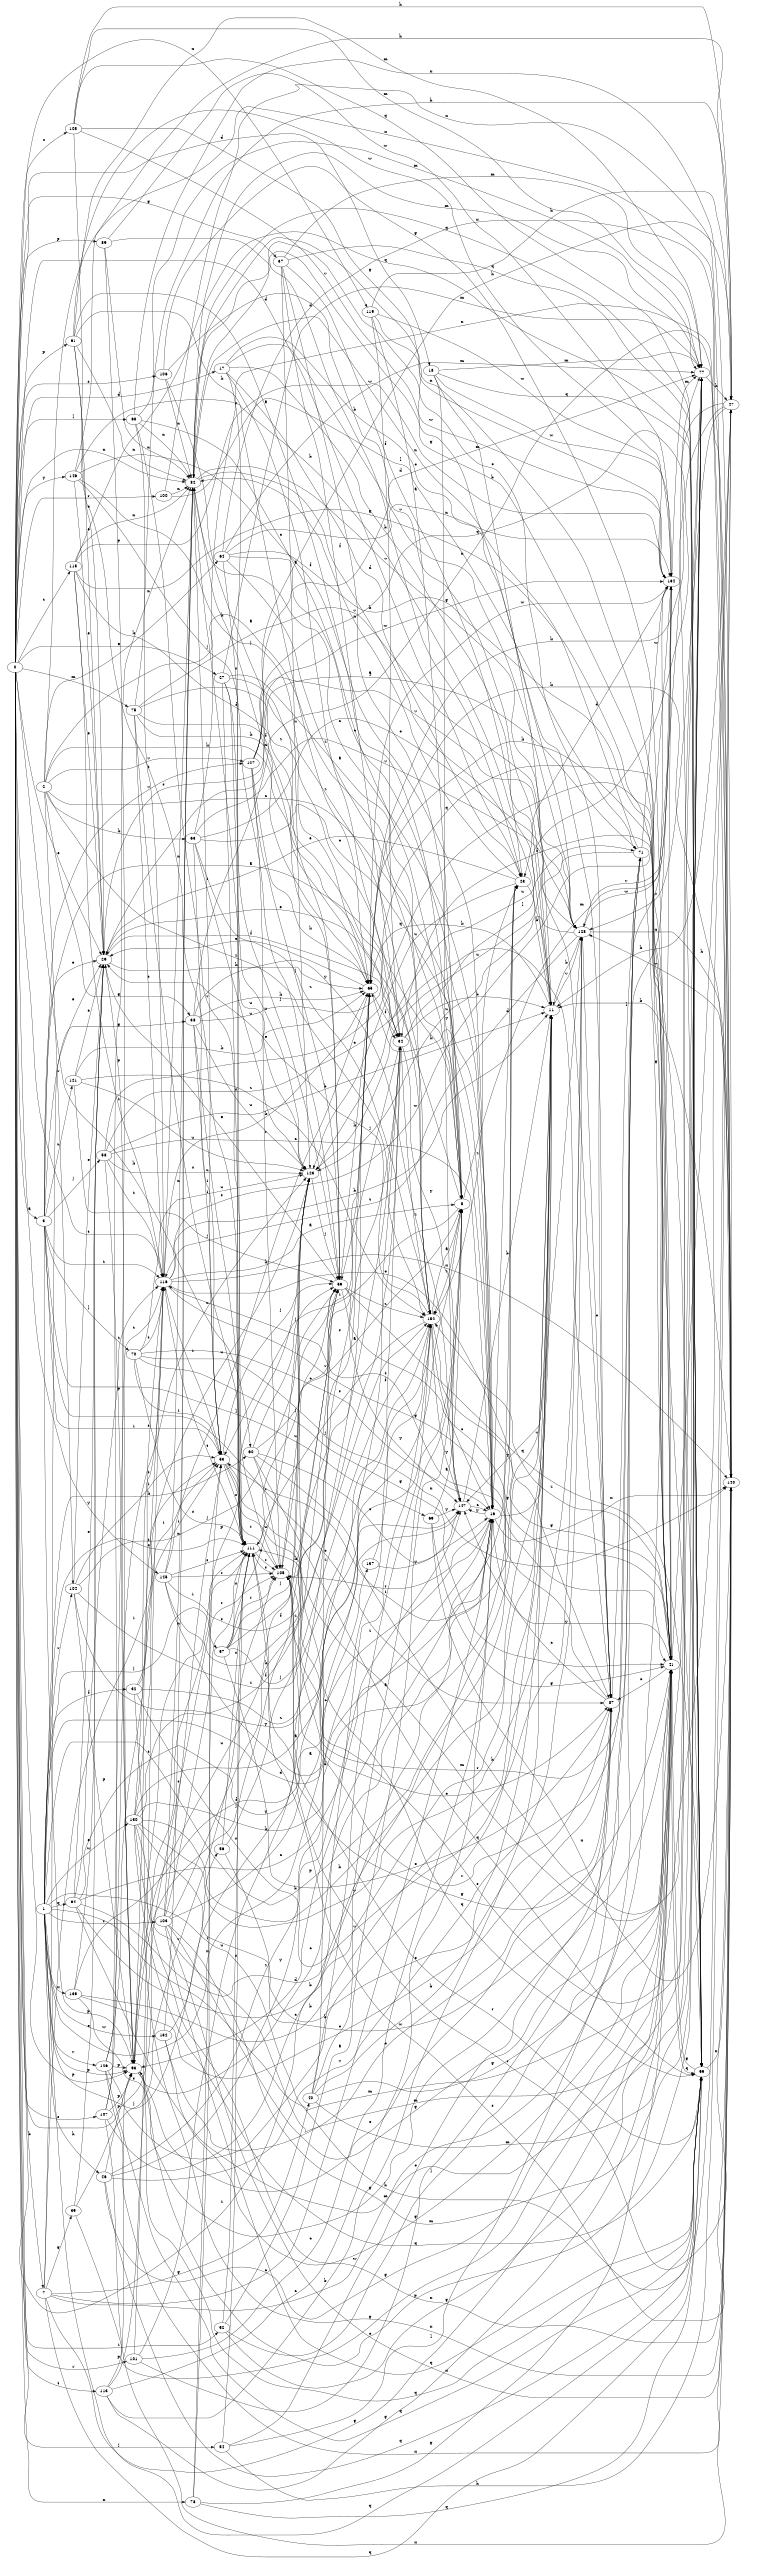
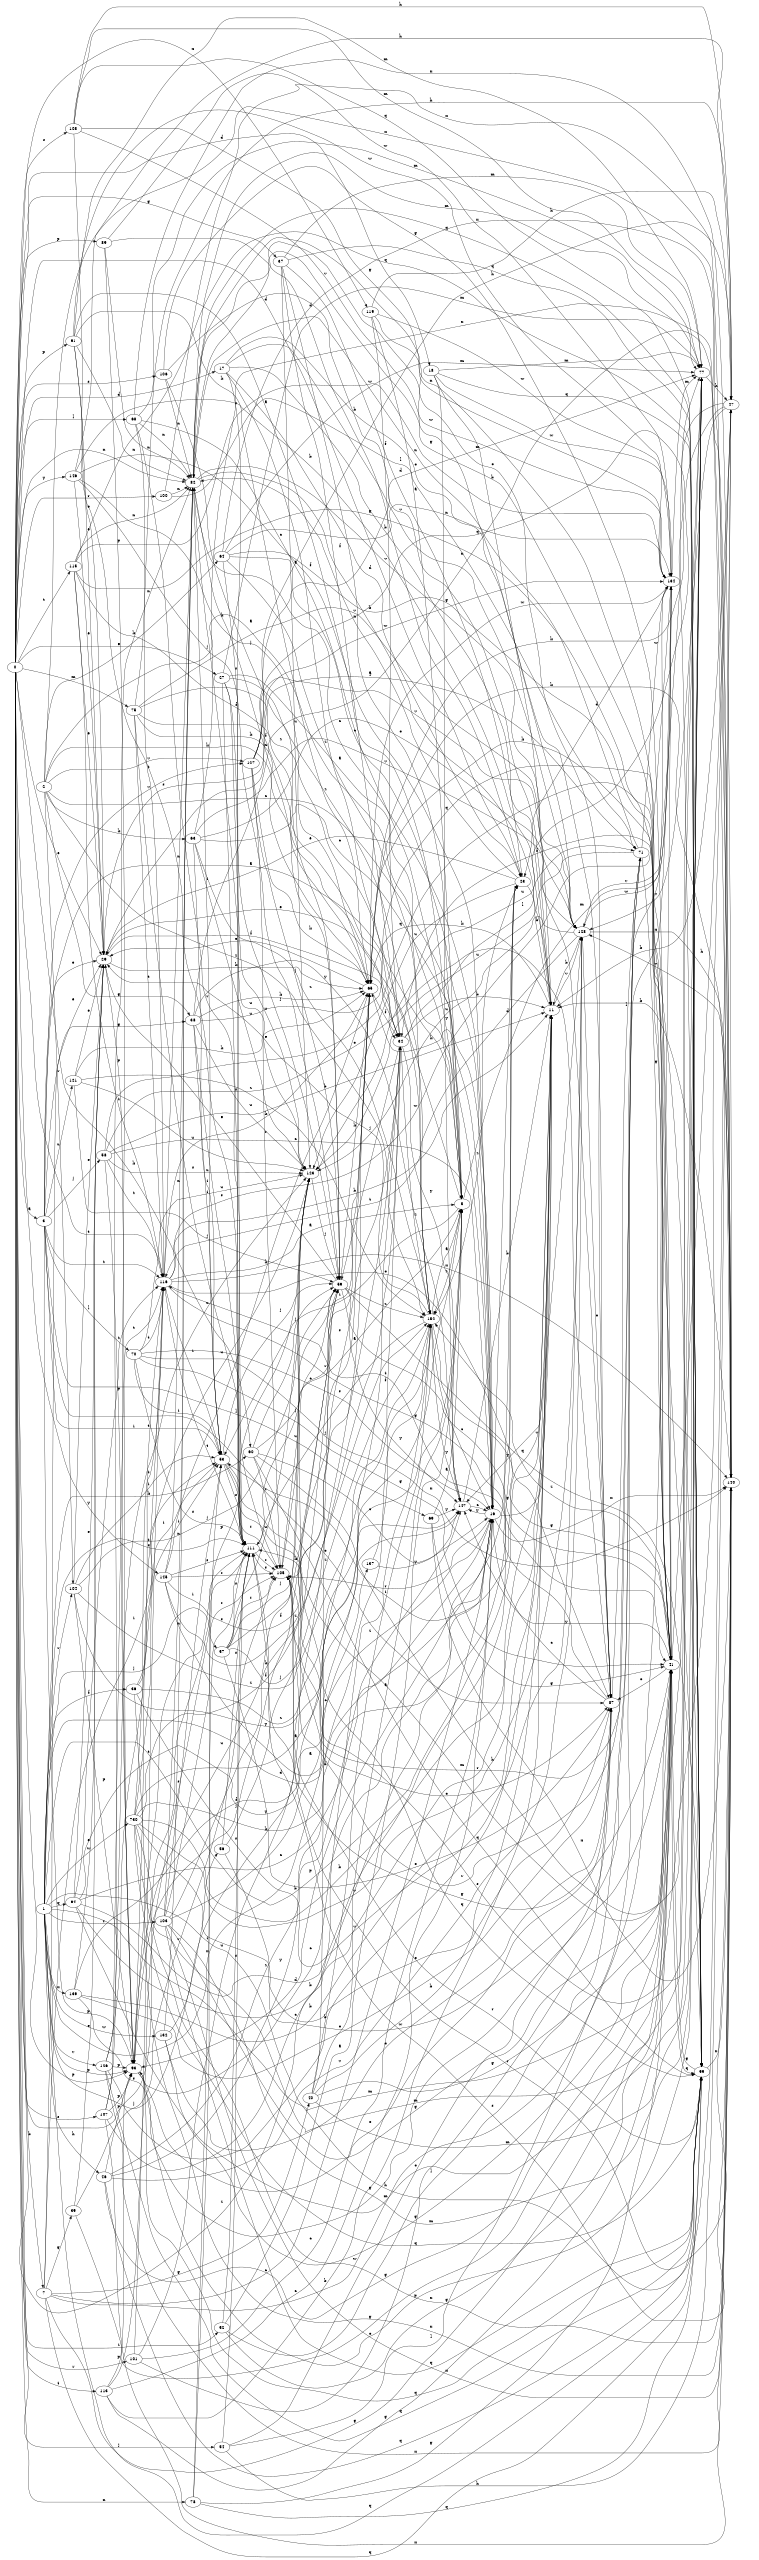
node "32": label "32" -> "36"
node "130": label "130" -> "730"
